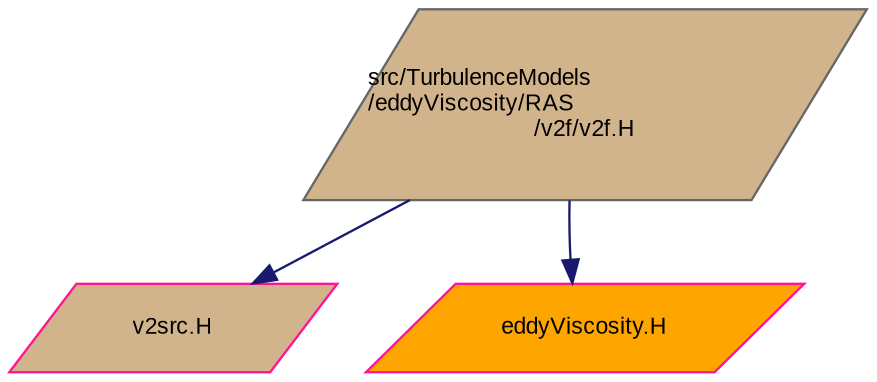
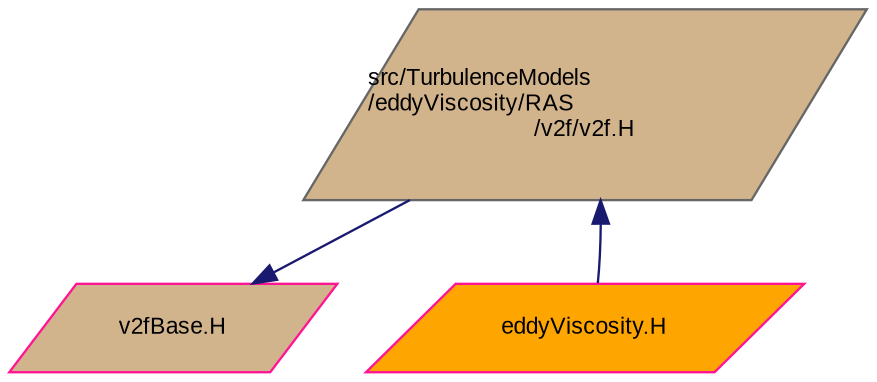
edge "src/TurbulenceModels /eddyViscosity/RAS /v2f/v2f.H" -> "eddyViscosity.H": reversed
node "v2src.H": label "v2src.H" -> "v2fBase.H"
